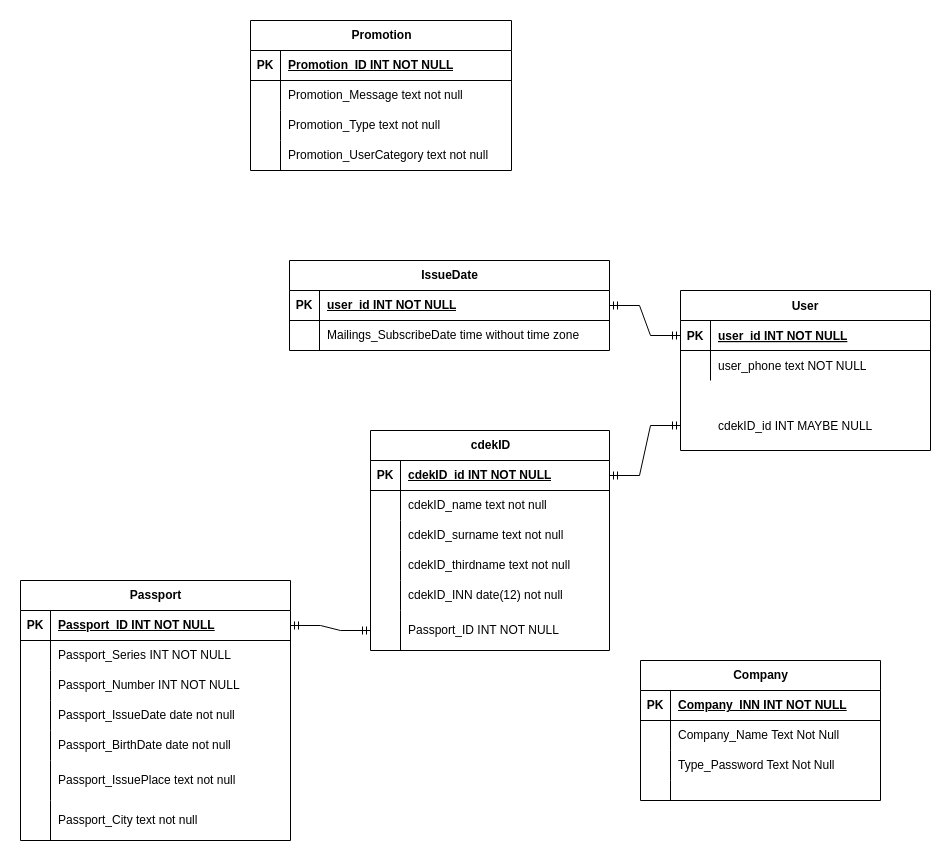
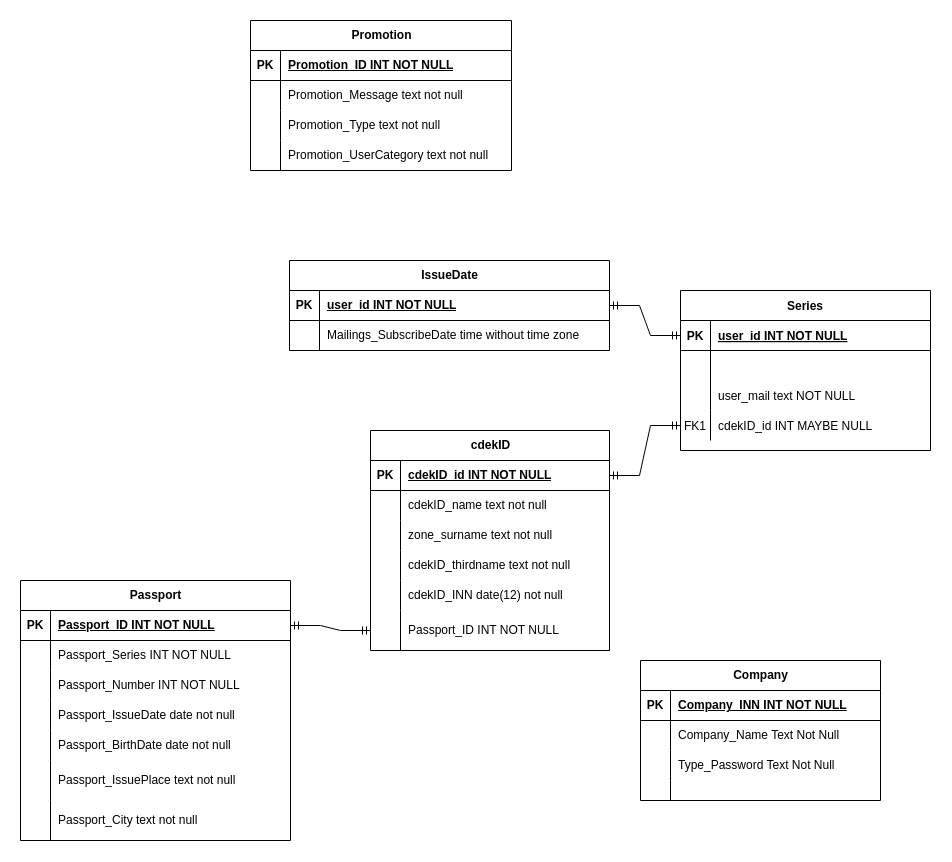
node "User": label "User" -> "Series"
node "user_phone text NOT NULL": removed
node "user_mail text NOT NULL": added
node "FK1": added
node "cdekID_surname text not null": label "cdekID_surname text not null" -> "zone_surname text not null"
